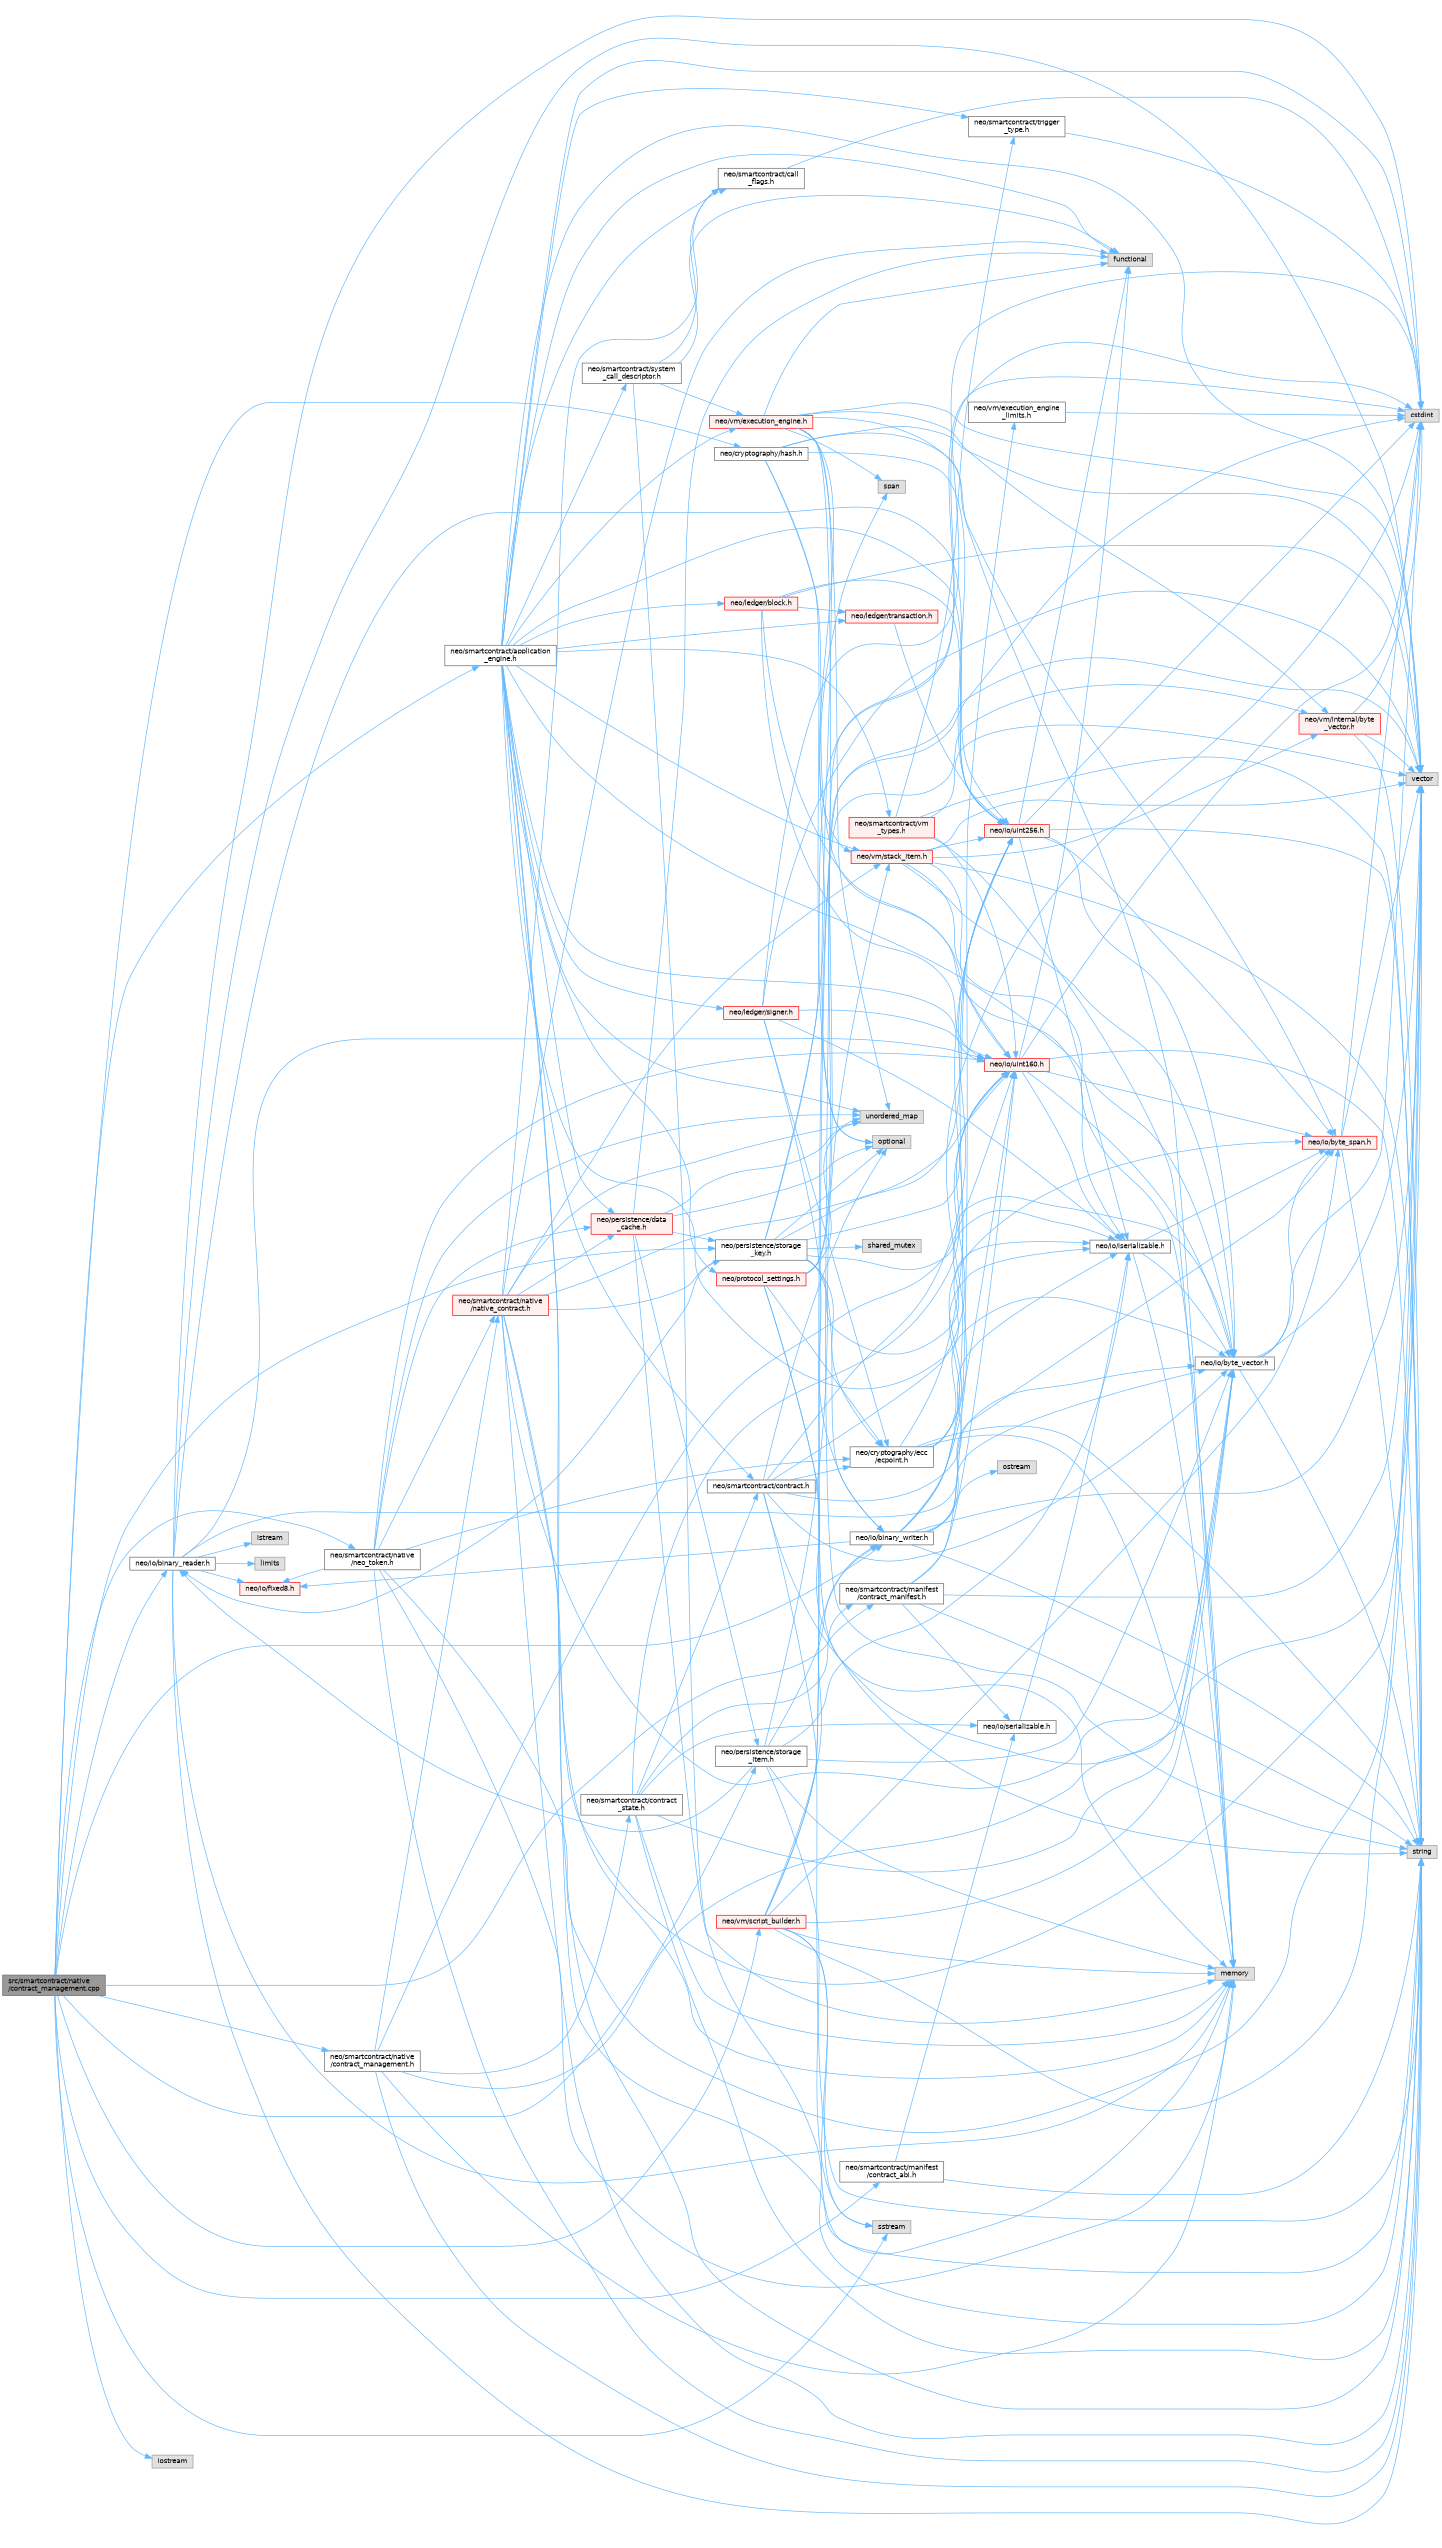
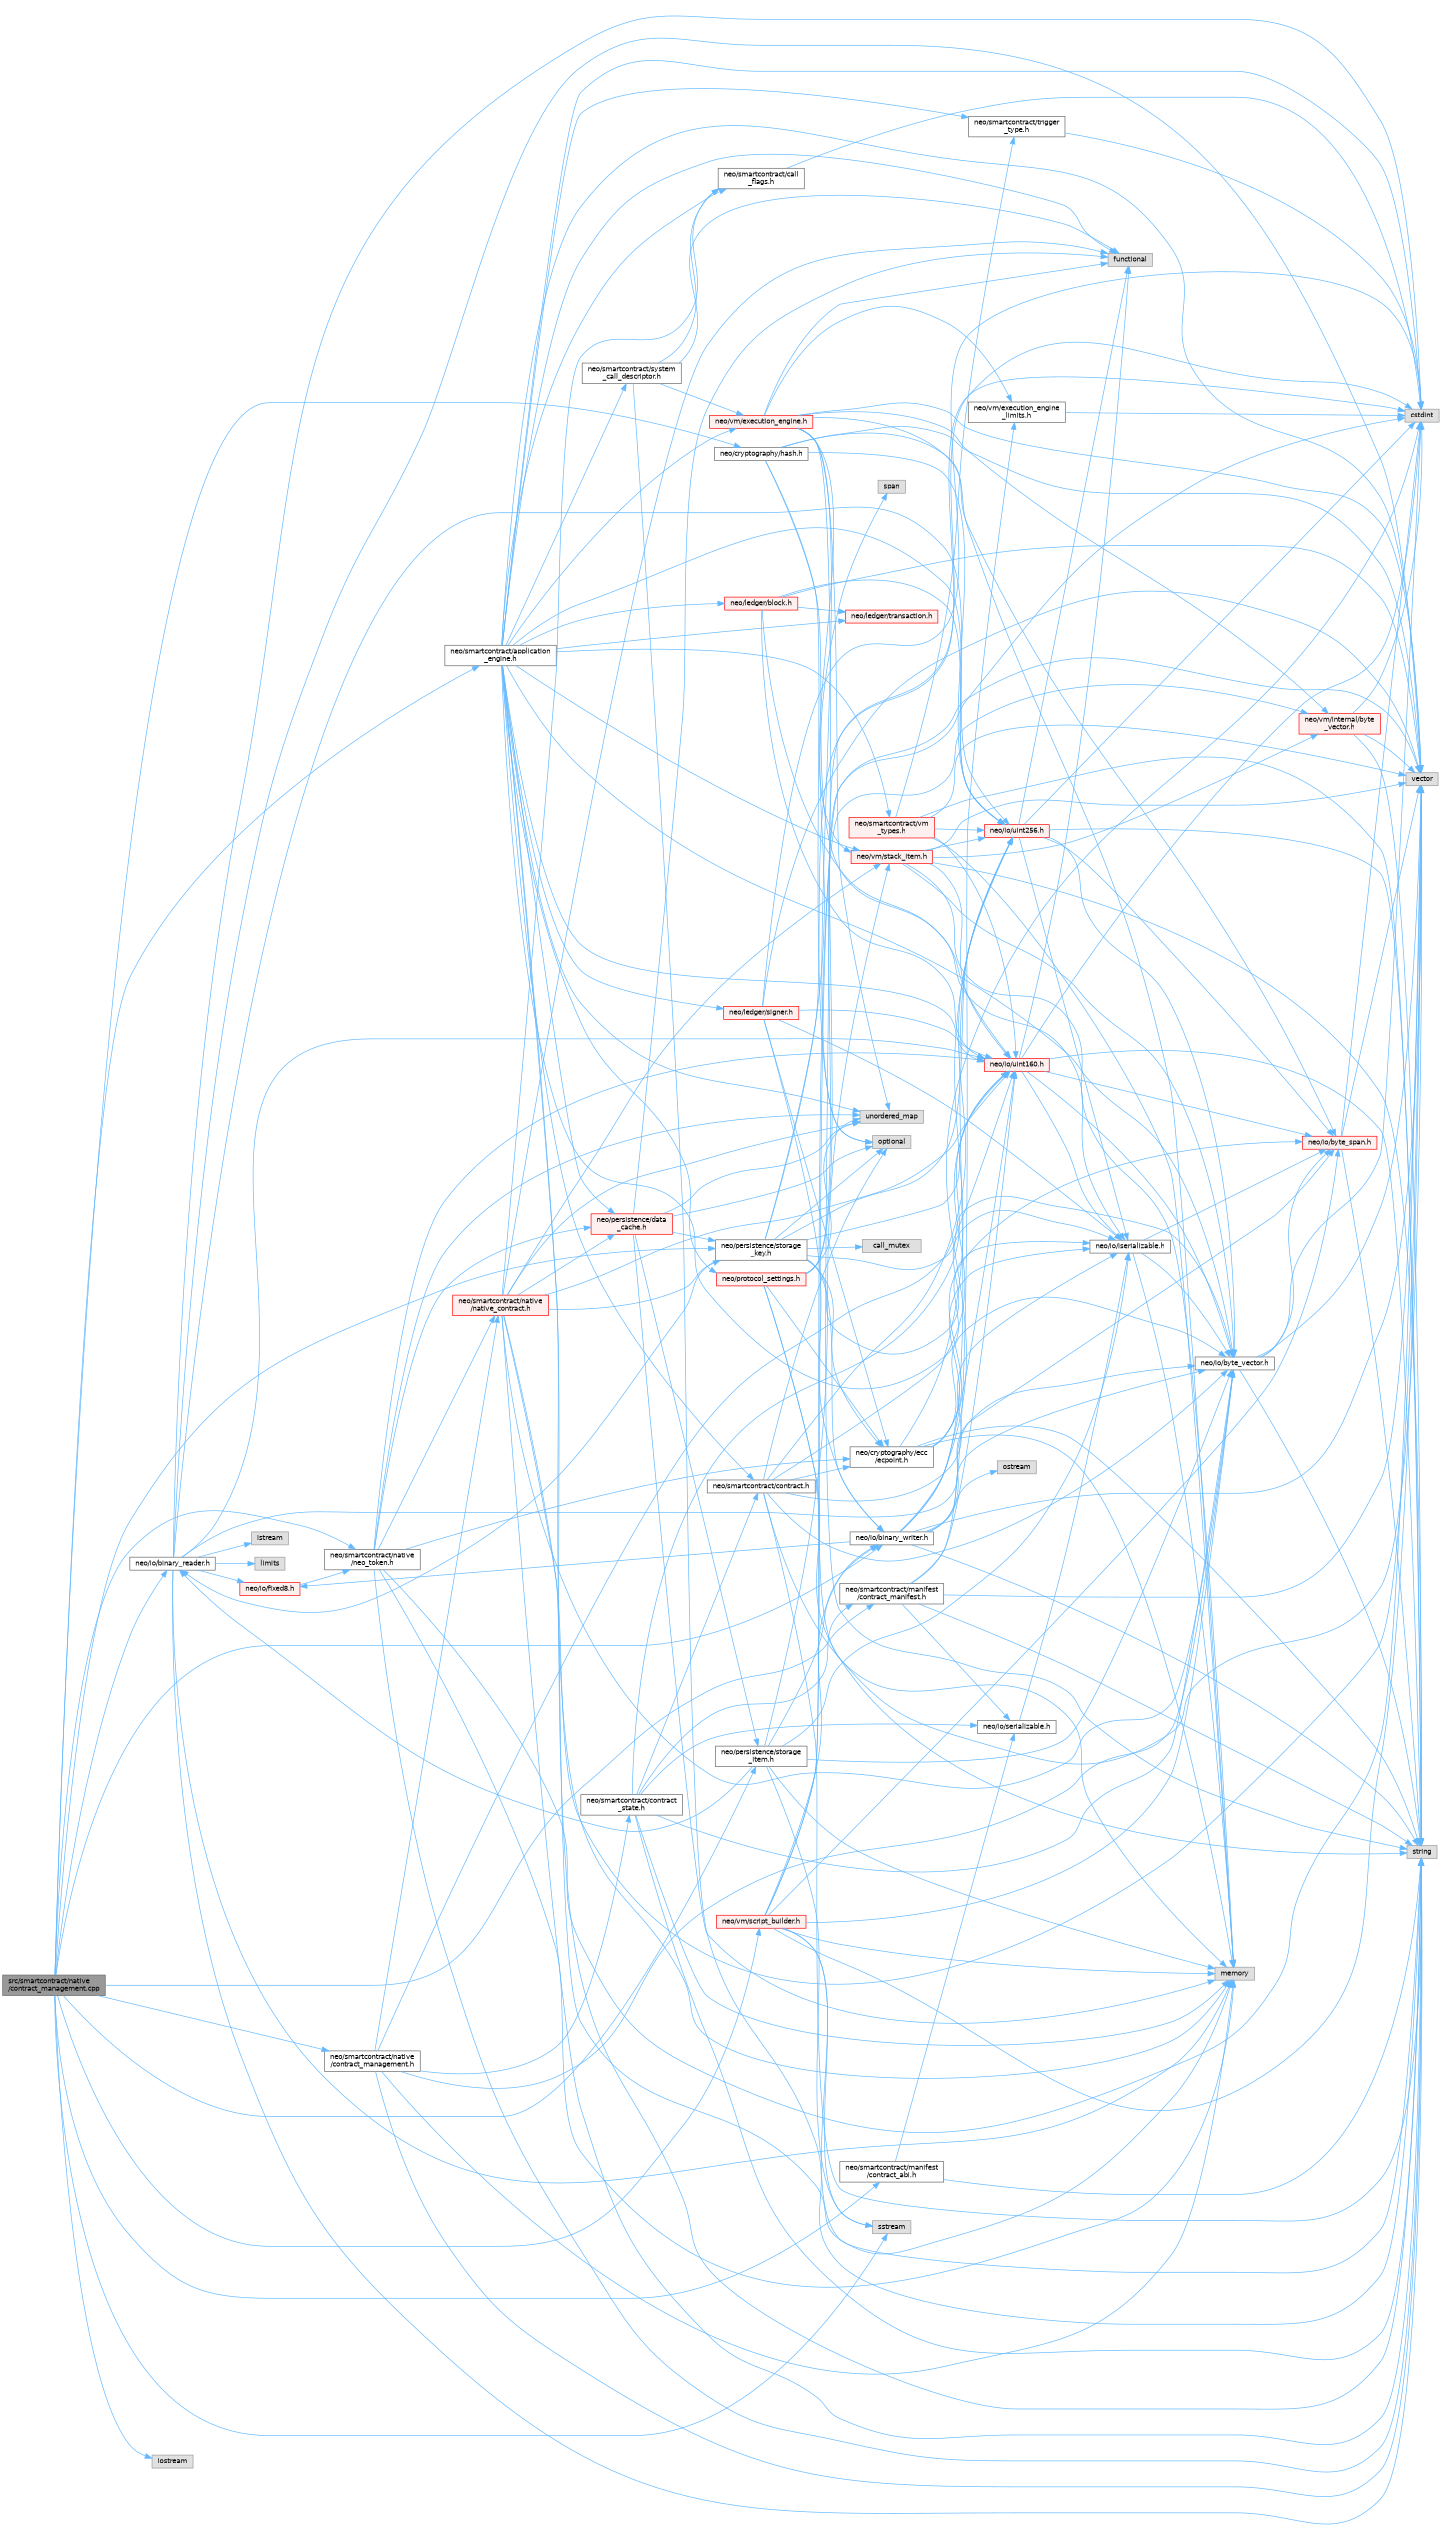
edge "neo/vm/execution_engine.h" -> "span": now "neo/vm/execution_engine.h" -> "neo/vm/execution_engine _limits.h"
edge "neo/ledger/transaction.h" -> "neo/io/uint256.h": now "neo/smartcontract/vm _types.h" -> "neo/io/uint256.h"
node "shared_mutex": label "shared_mutex" -> "call_mutex"
edge "neo/smartcontract/native /neo_token.h" -> "neo/io/fixed8.h": reversed
